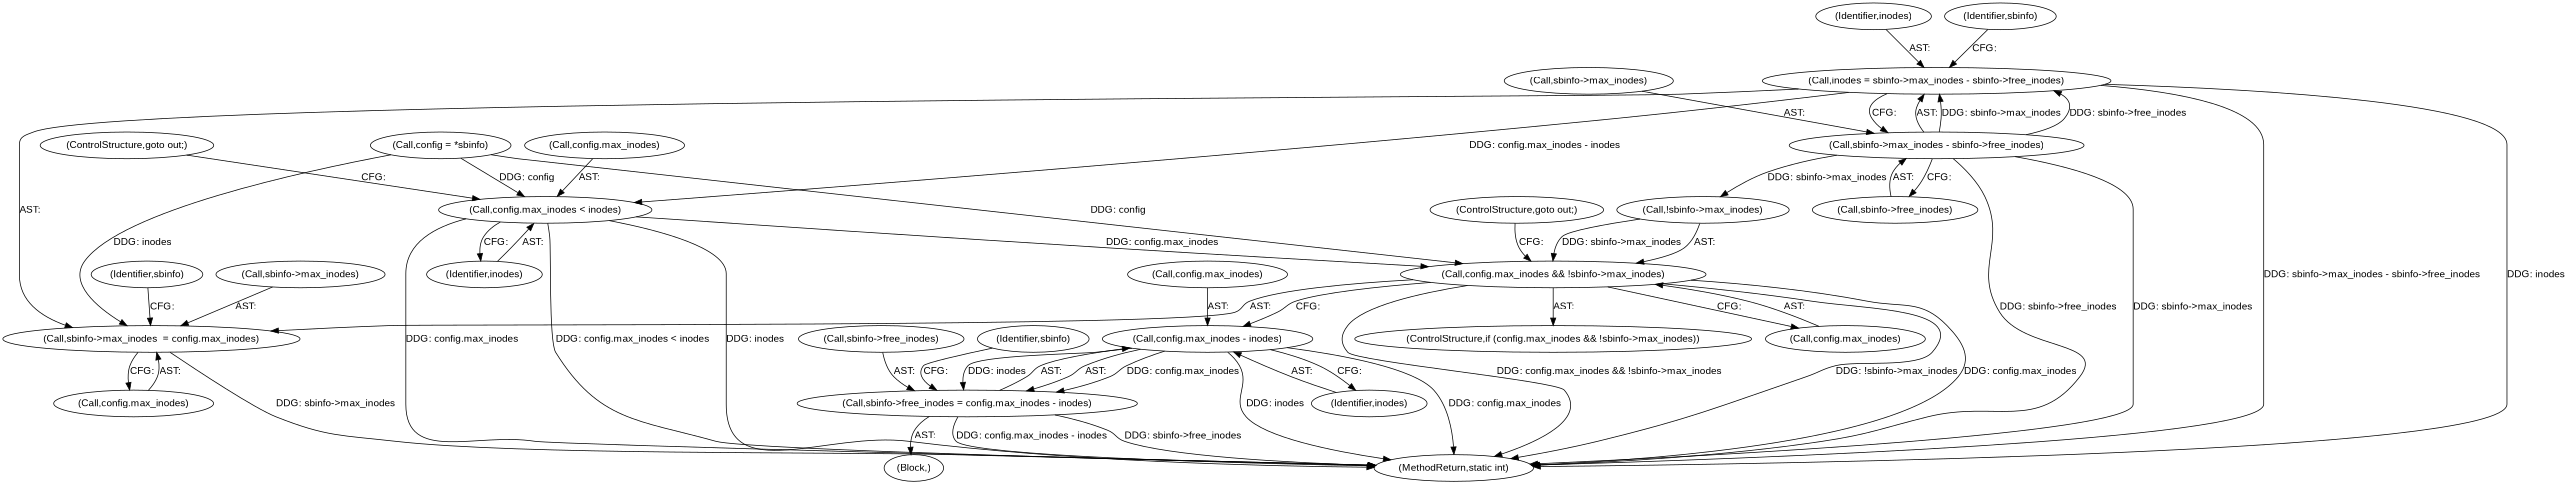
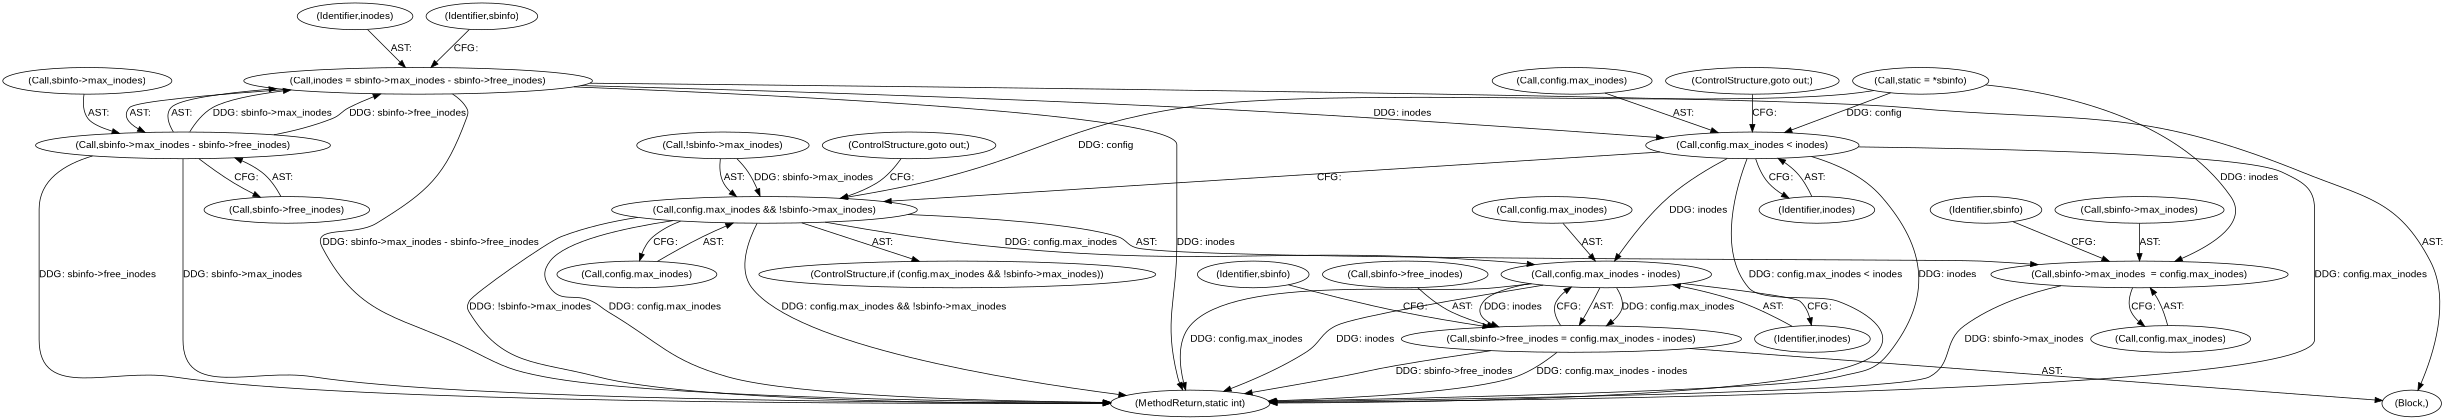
edge "(Call,inodes = sbinfo->max_inodes - sbinfo->free_inodes)" -> "(Call,sbinfo->max_inodes  = config.max_inodes)": now "(Call,inodes = sbinfo->max_inodes - sbinfo->free_inodes)" -> "(Block,)"
edge "(Call,inodes = sbinfo->max_inodes - sbinfo->free_inodes)" -> "(Call,sbinfo->max_inodes - sbinfo->free_inodes)": label "CFG: " -> "AST: "
node "(Call,config = *sbinfo)": label "(Call,config = *sbinfo)" -> "(Call,static = *sbinfo)"
edge "(Call,inodes = sbinfo->max_inodes - sbinfo->free_inodes)" -> "(Call,config.max_inodes < inodes)": label "DDG: config.max_inodes - inodes" -> "DDG: inodes"
edge "(Call,sbinfo->max_inodes - sbinfo->free_inodes)" -> "(Call,!sbinfo->max_inodes)": removed, label "DDG: sbinfo->max_inodes"
edge "(Call,config.max_inodes < inodes)" -> "(Call,config.max_inodes - inodes)": added, label "DDG: inodes"
edge "(Call,config.max_inodes < inodes)" -> "(Call,config.max_inodes && !sbinfo->max_inodes)": label "DDG: config.max_inodes" -> "CFG: "
edge "(Call,config.max_inodes && !sbinfo->max_inodes)" -> "(Call,config.max_inodes - inodes)": label "CFG: " -> "DDG: config.max_inodes"
edge "(Call,sbinfo->free_inodes = config.max_inodes - inodes)" -> "(Call,config.max_inodes - inodes)": label "AST: " -> "CFG: "
